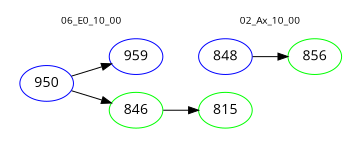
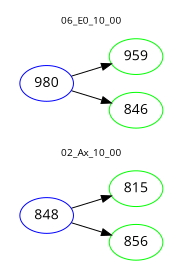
node "959": color blue -> green
node "950": label "950" -> "980"
edge "846" -> "815": now "848" -> "815"
